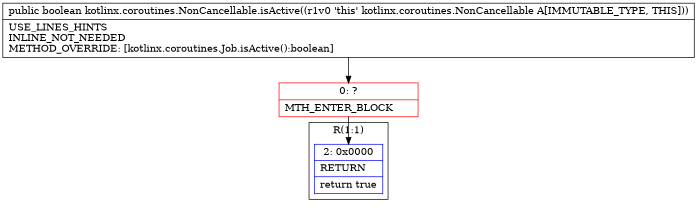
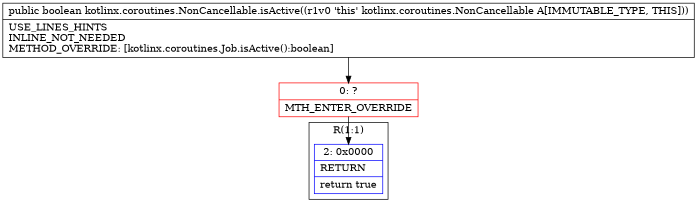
node "0: ?": text "MTH_ENTER_BLOCK" -> "MTH_ENTER_OVERRIDE"
